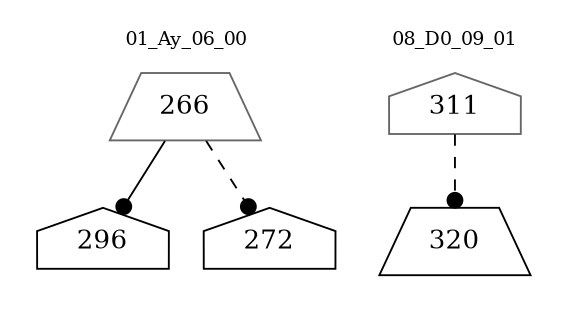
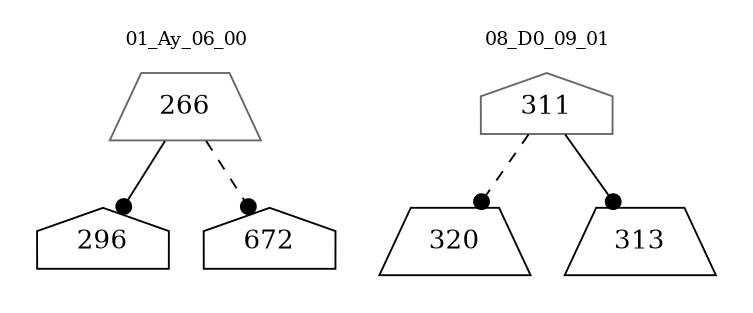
node "272": label "272" -> "672"
node "313": added
